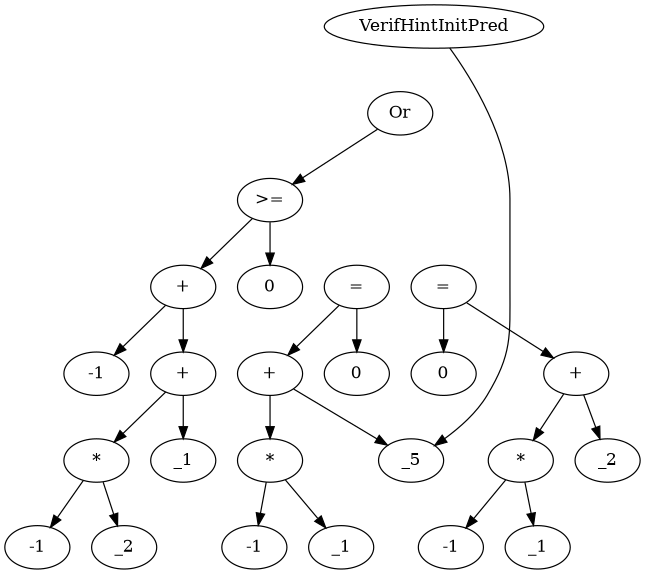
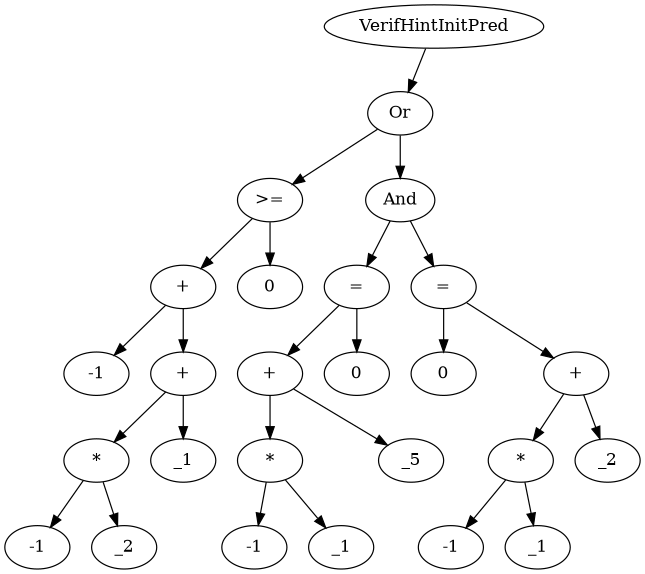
node "And": added
edge "VerifHintInitPred" -> "_5": now "VerifHintInitPred" -> "Or"
